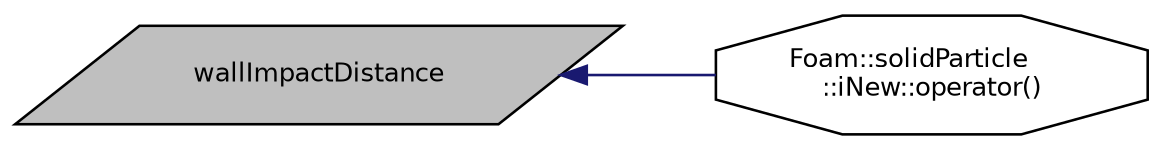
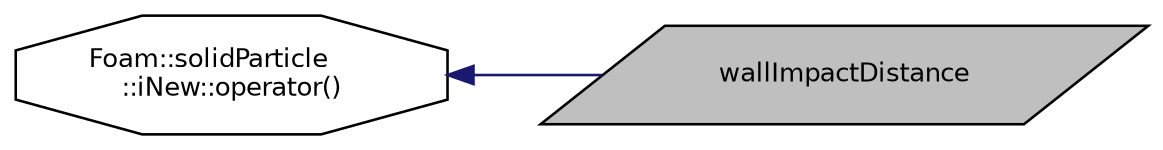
edge "Foam::solidParticle ::iNew::operator()" -> "wallImpactDistance": reversed
